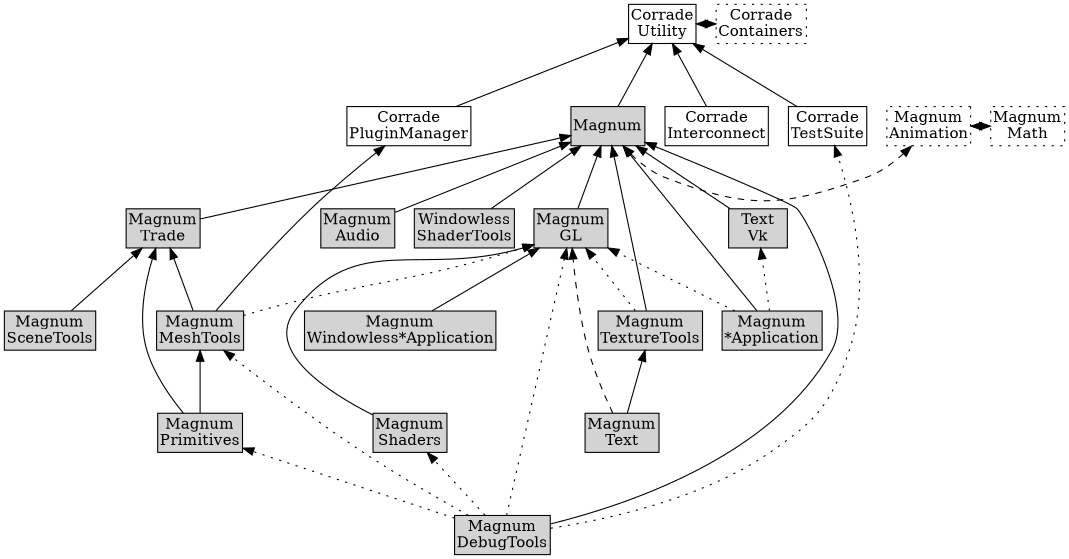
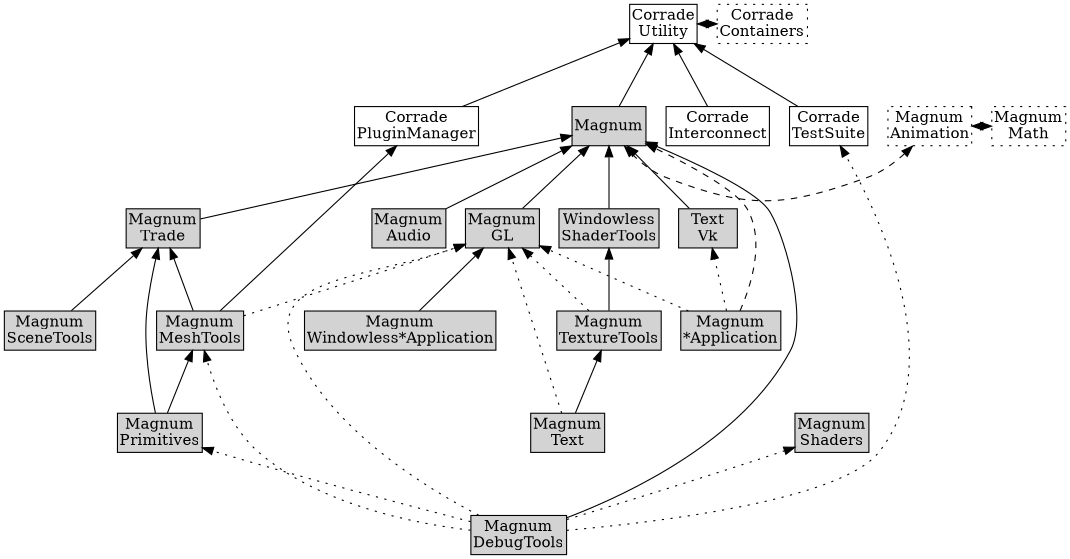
edge "Magnum *Application" -> "Magnum": style solid -> dashed
edge "Magnum TextureTools" -> "Magnum": now "Magnum TextureTools" -> "Windowless ShaderTools"
edge "Magnum Shaders" -> "Magnum GL": removed
edge "Magnum Text" -> "Magnum GL": style dashed -> dotted
